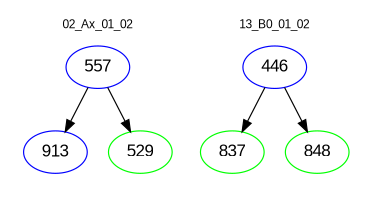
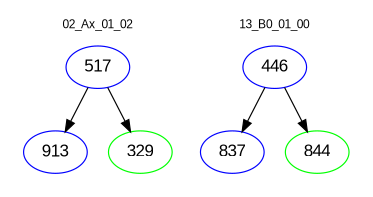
cluster "13_B0_01_02": label "13_B0_01_02" -> "13_B0_01_00"
node "557": label "557" -> "517"
node "529": label "529" -> "329"
node "837": color green -> blue
node "848": label "848" -> "844"
